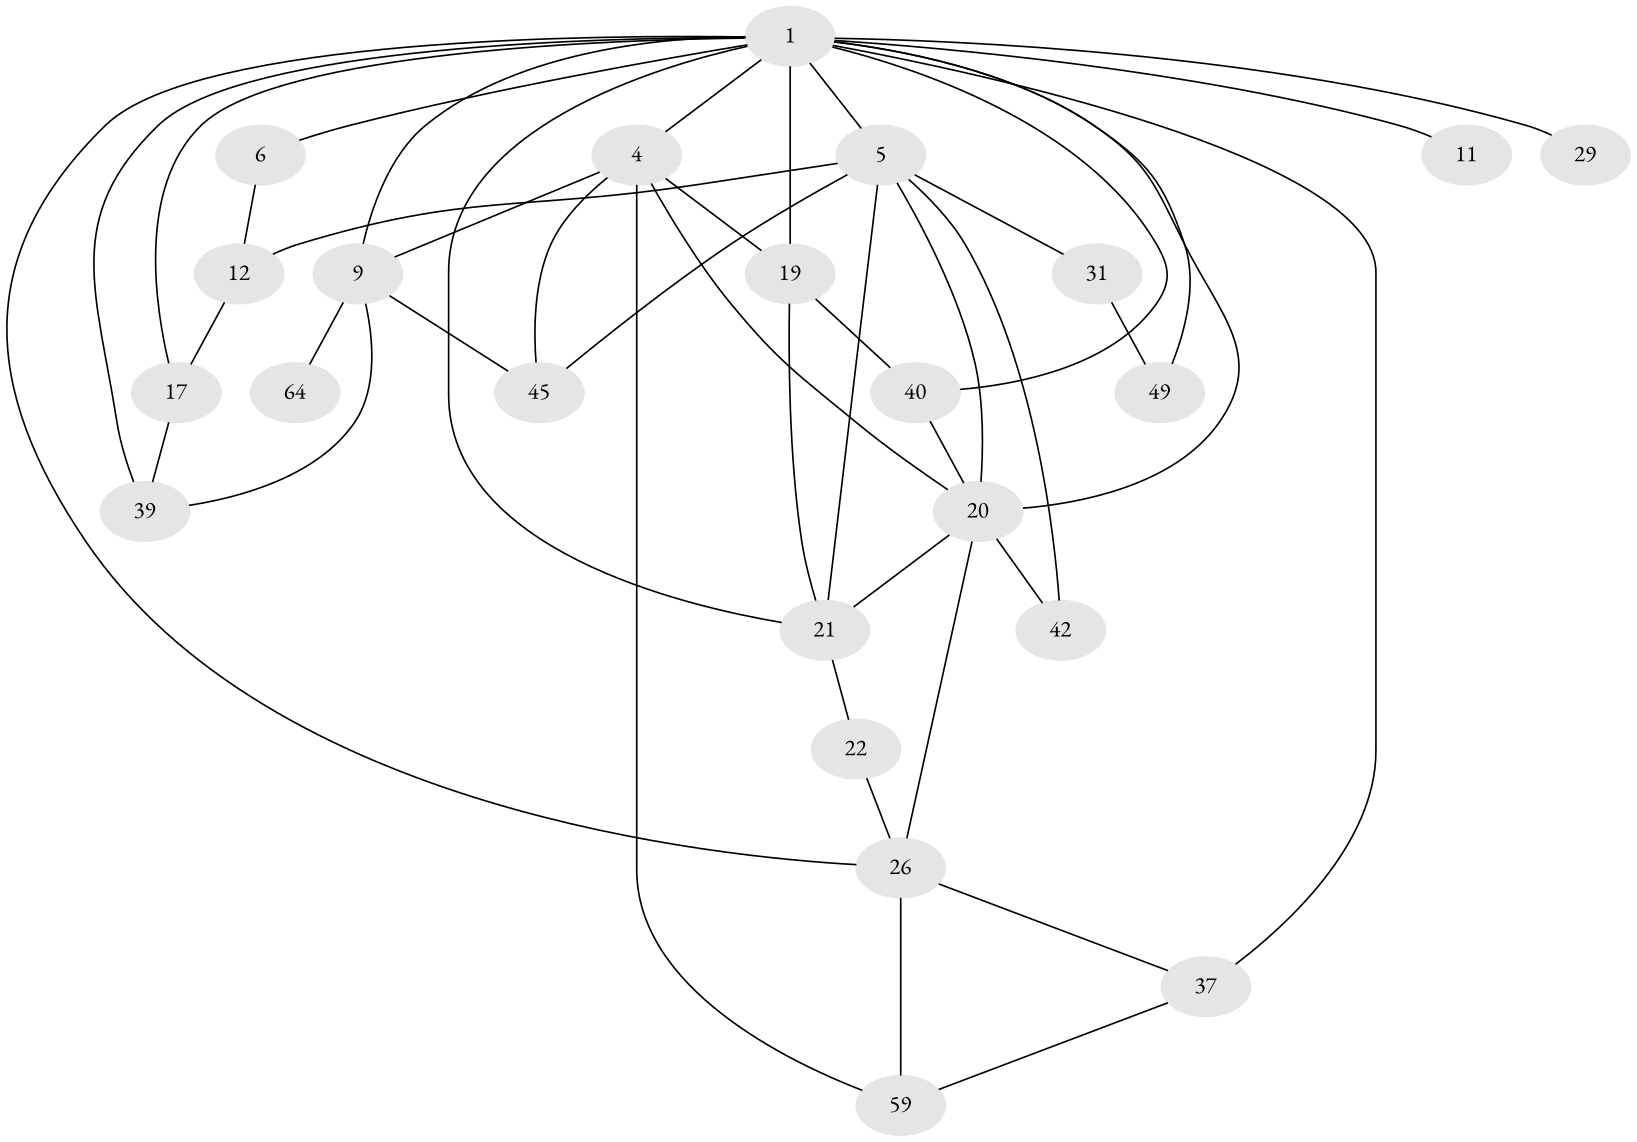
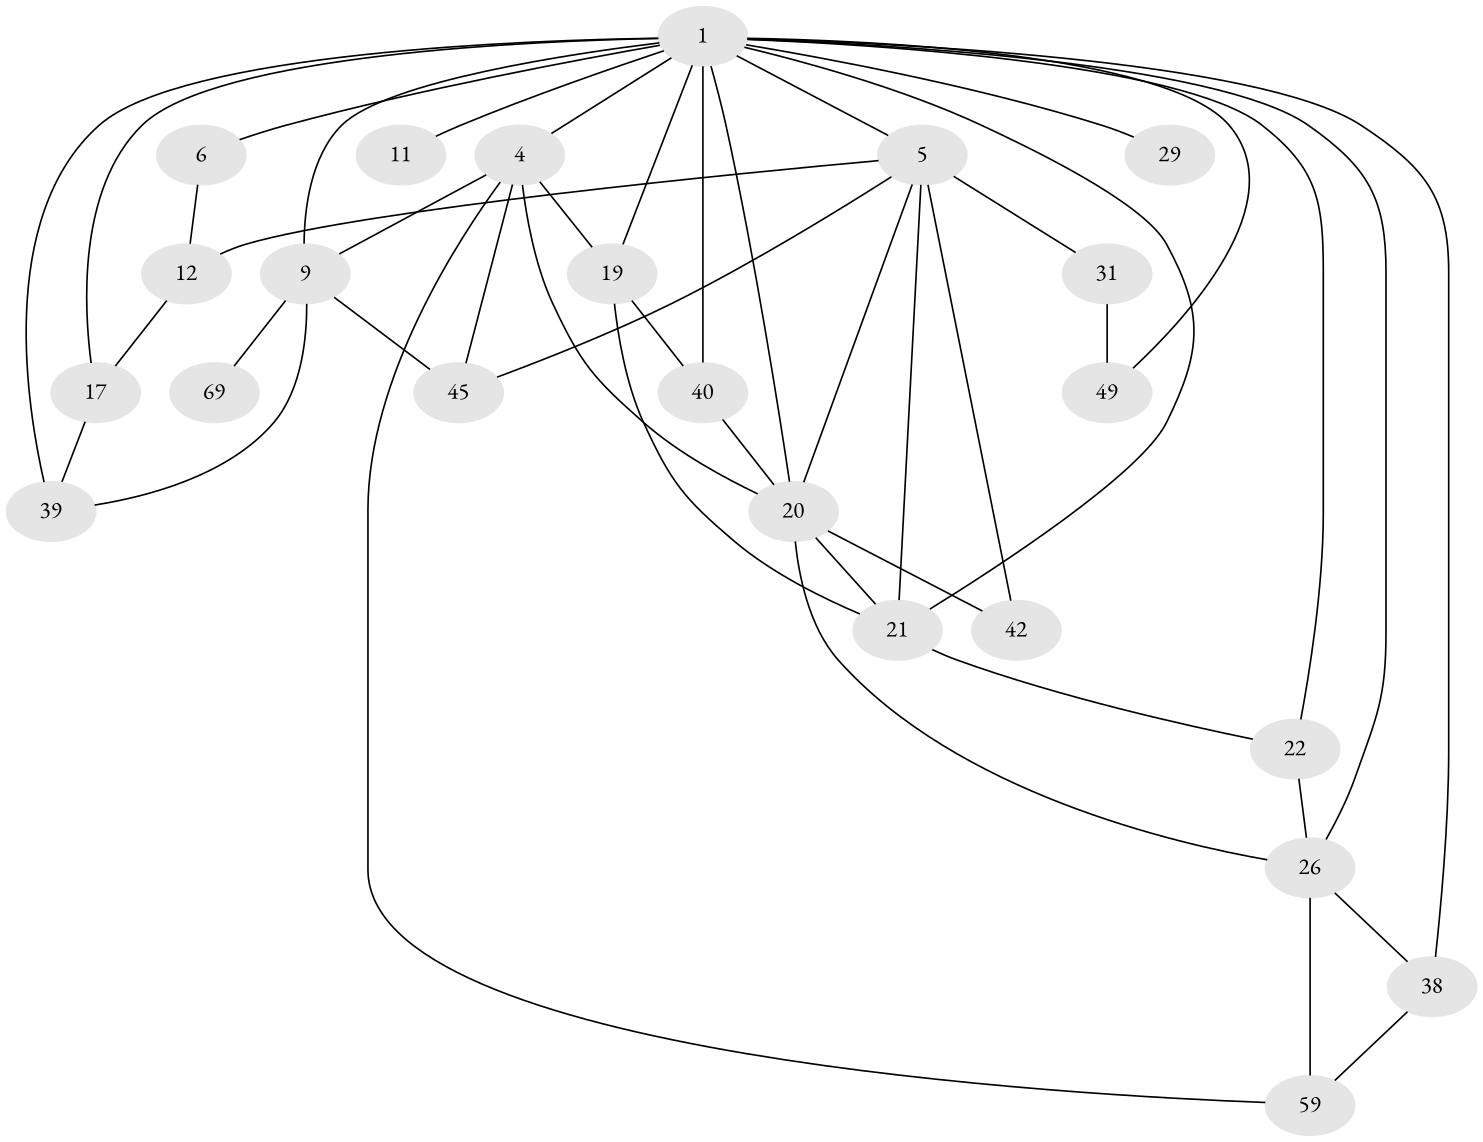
edge "1" -- "22": added
node "64": label "64" -> "69"
node "37": label "37" -> "38"
